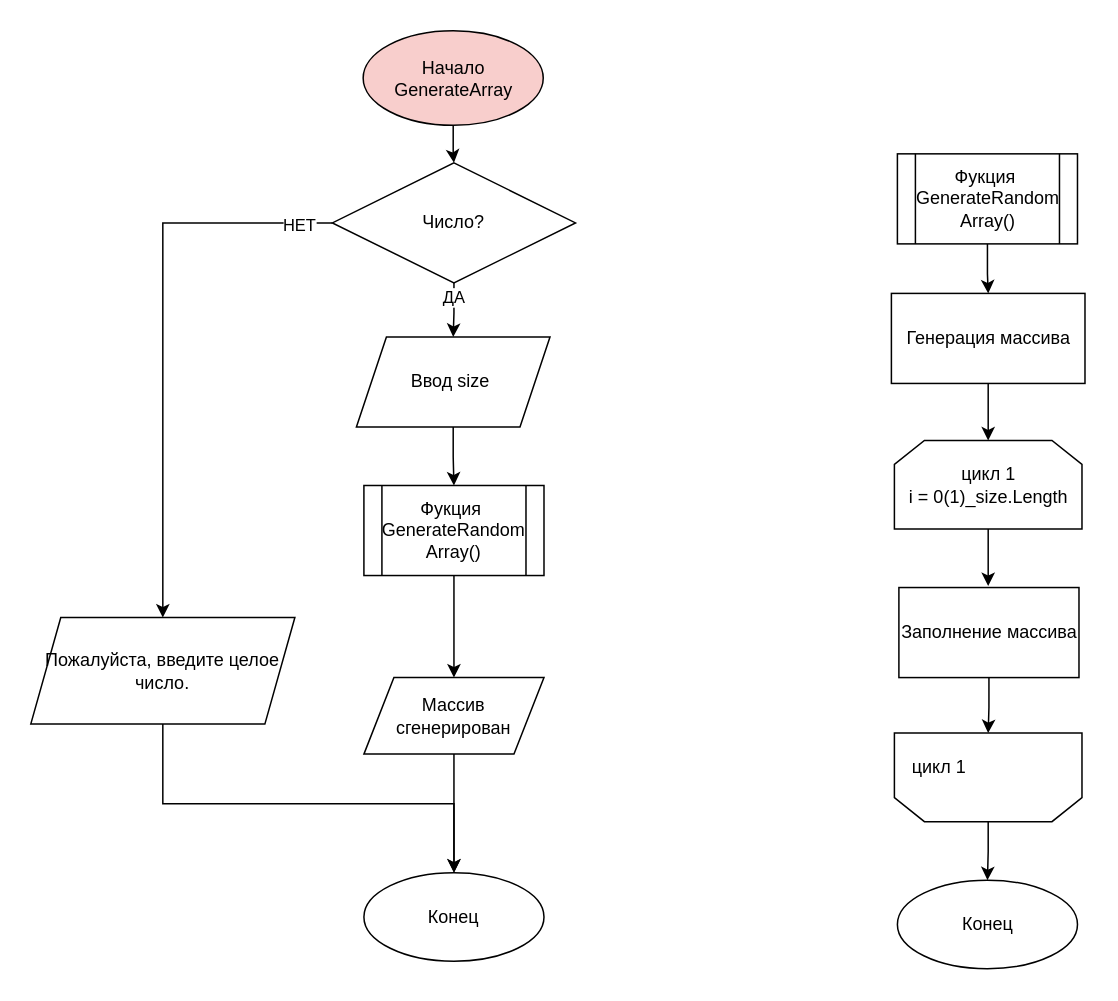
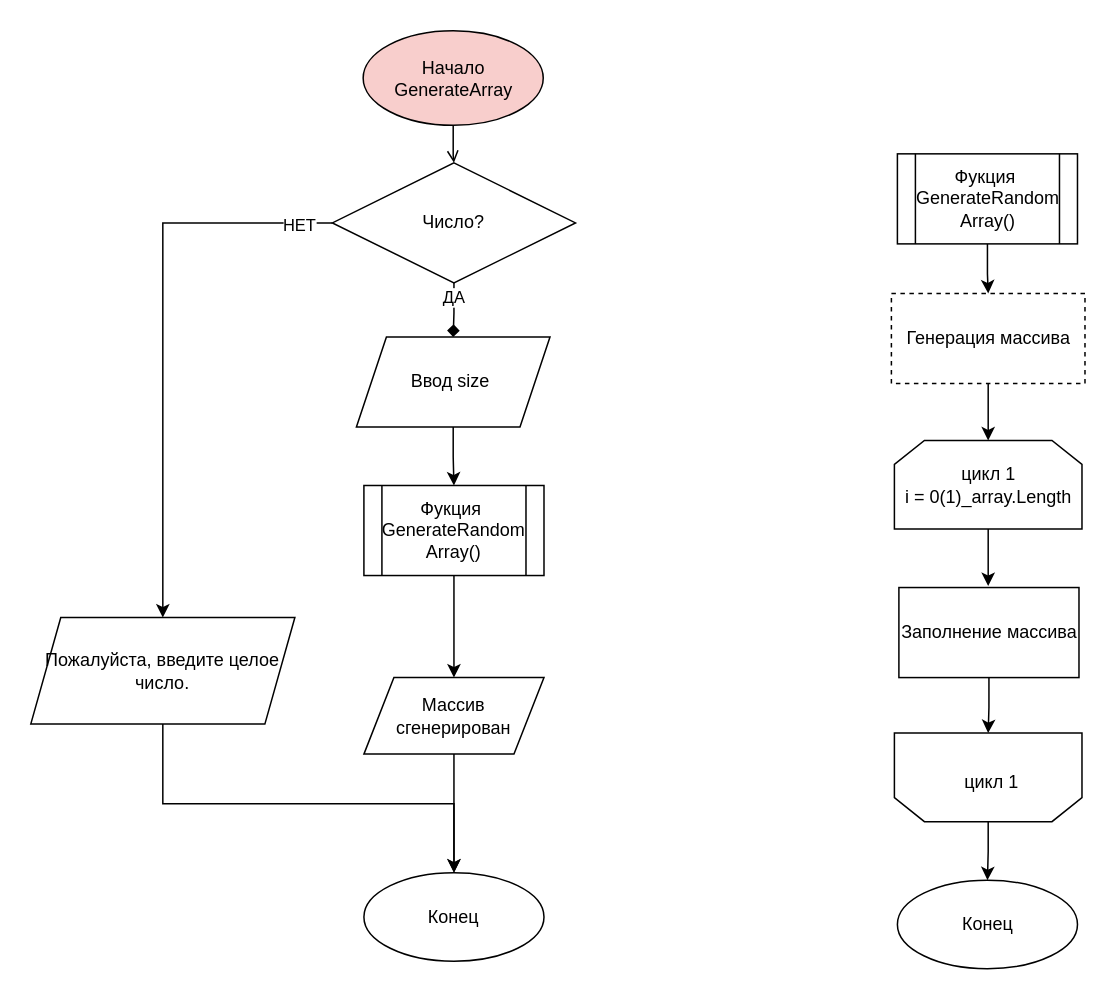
edge "Начало GenerateArray" -> "Число?": arrowhead classic -> open
edge "Число?" -> "Ввод size": arrowhead classic -> diamond
node "Генерация массива": style solid -> dashed
node "цикл 1 i = 0(1)_size.Length": label "цикл 1 i = 0(1)_size.Length" -> "цикл 1 i = 0(1)_array.Length"
node "цикл 1": moved (938, 767) -> (991, 782)
